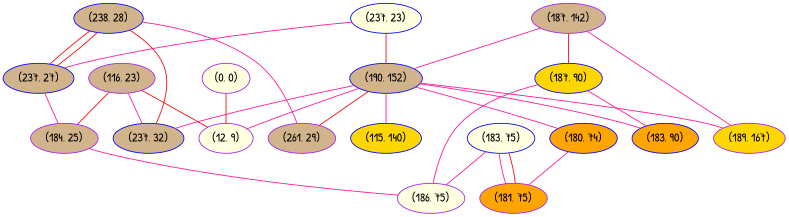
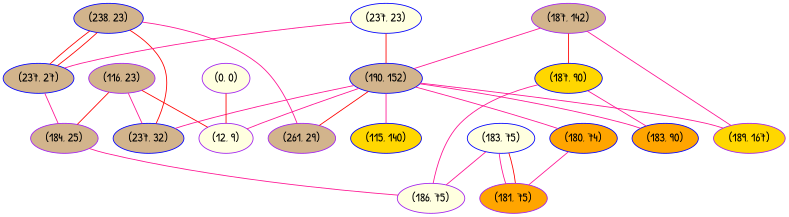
node "(238, 28)": label "(238, 28)" -> "(238, 23)"
